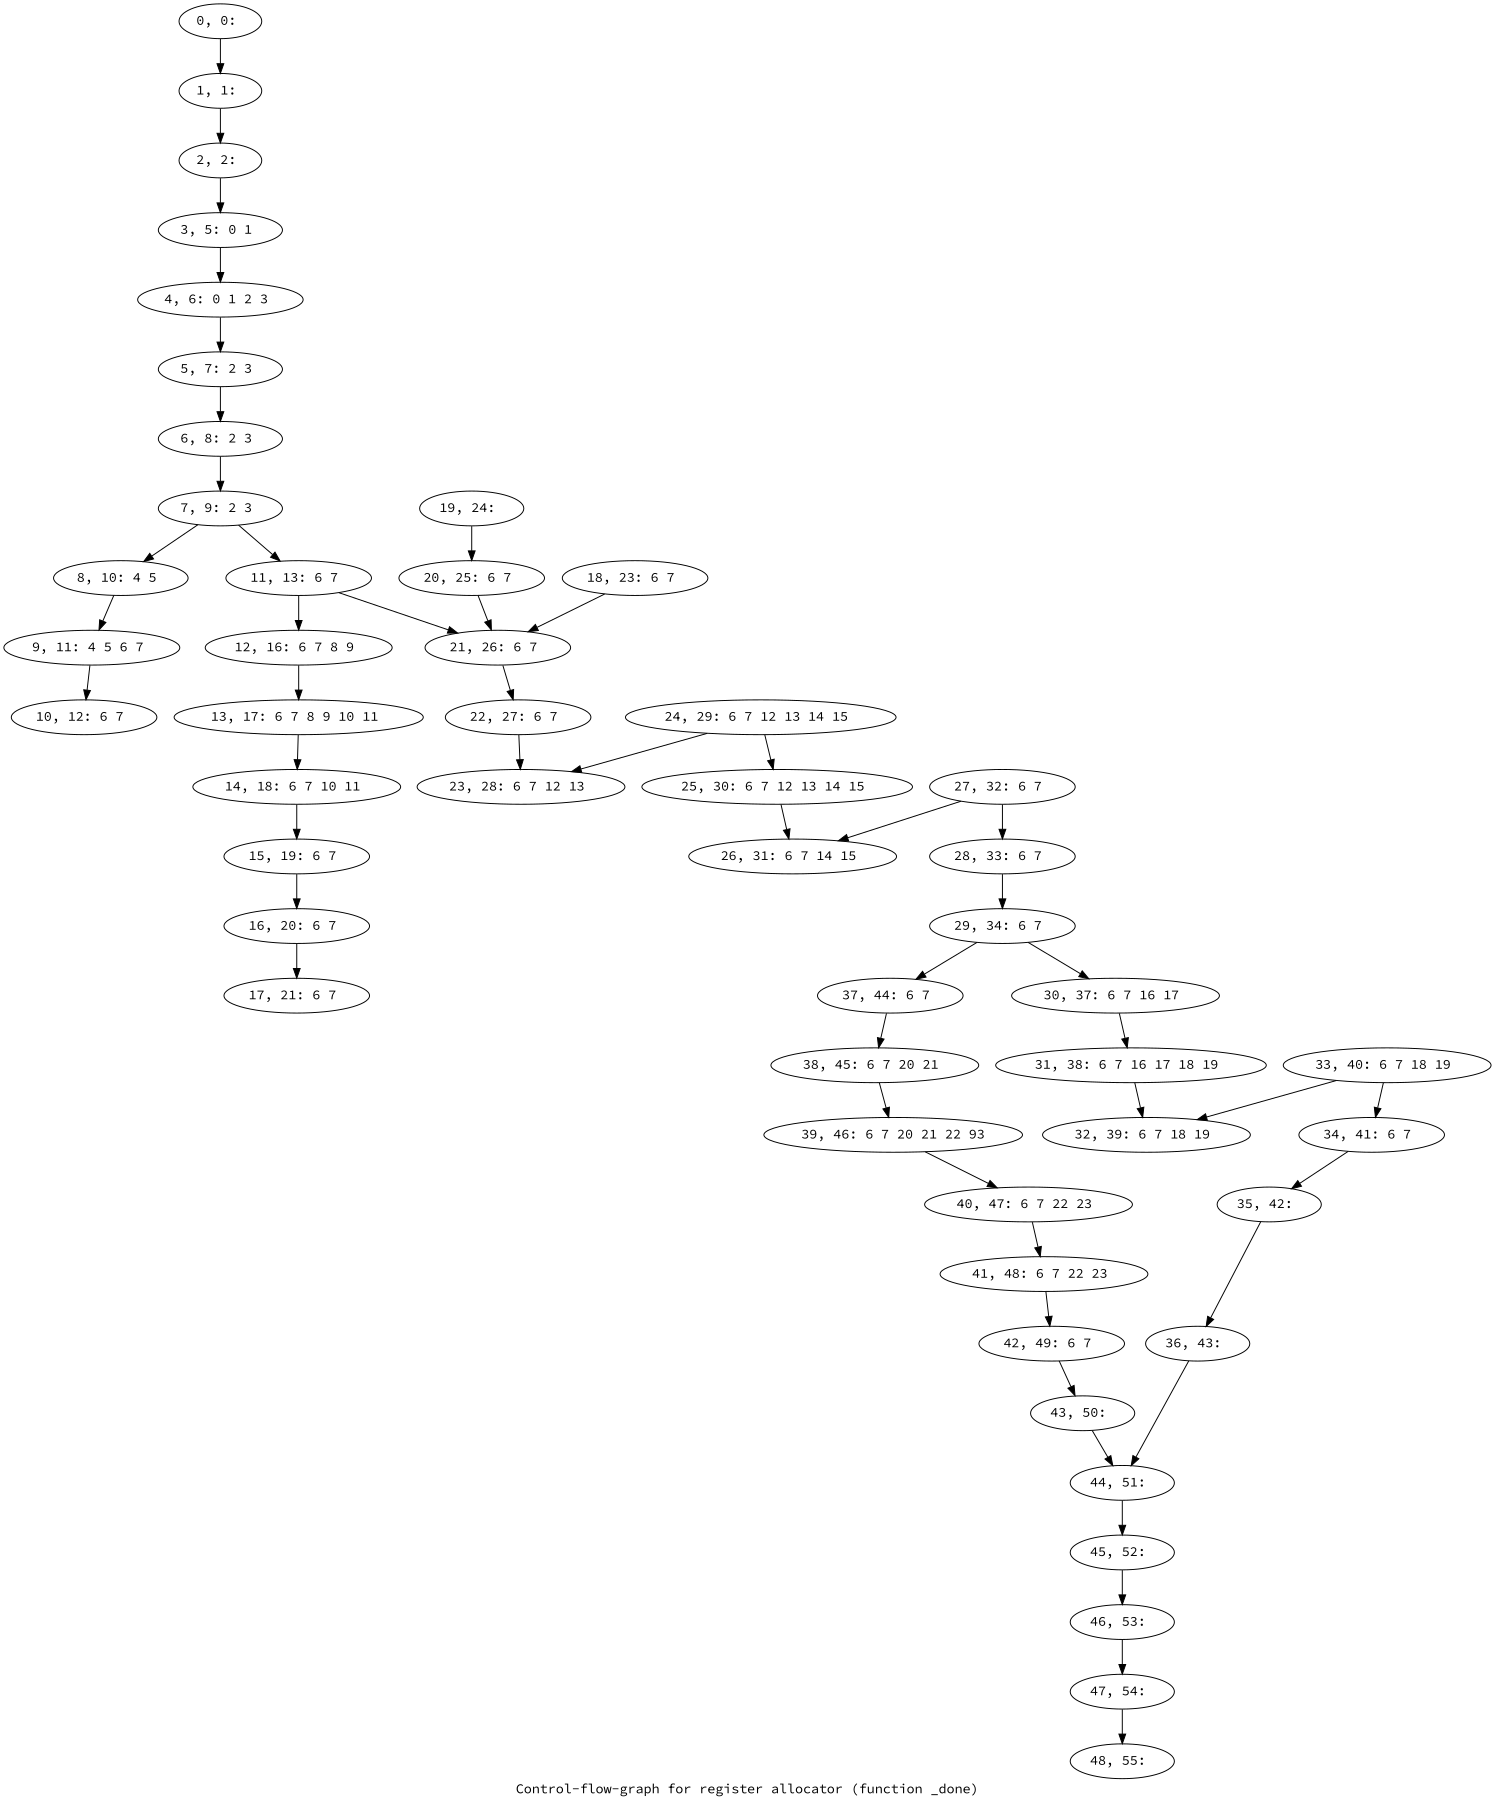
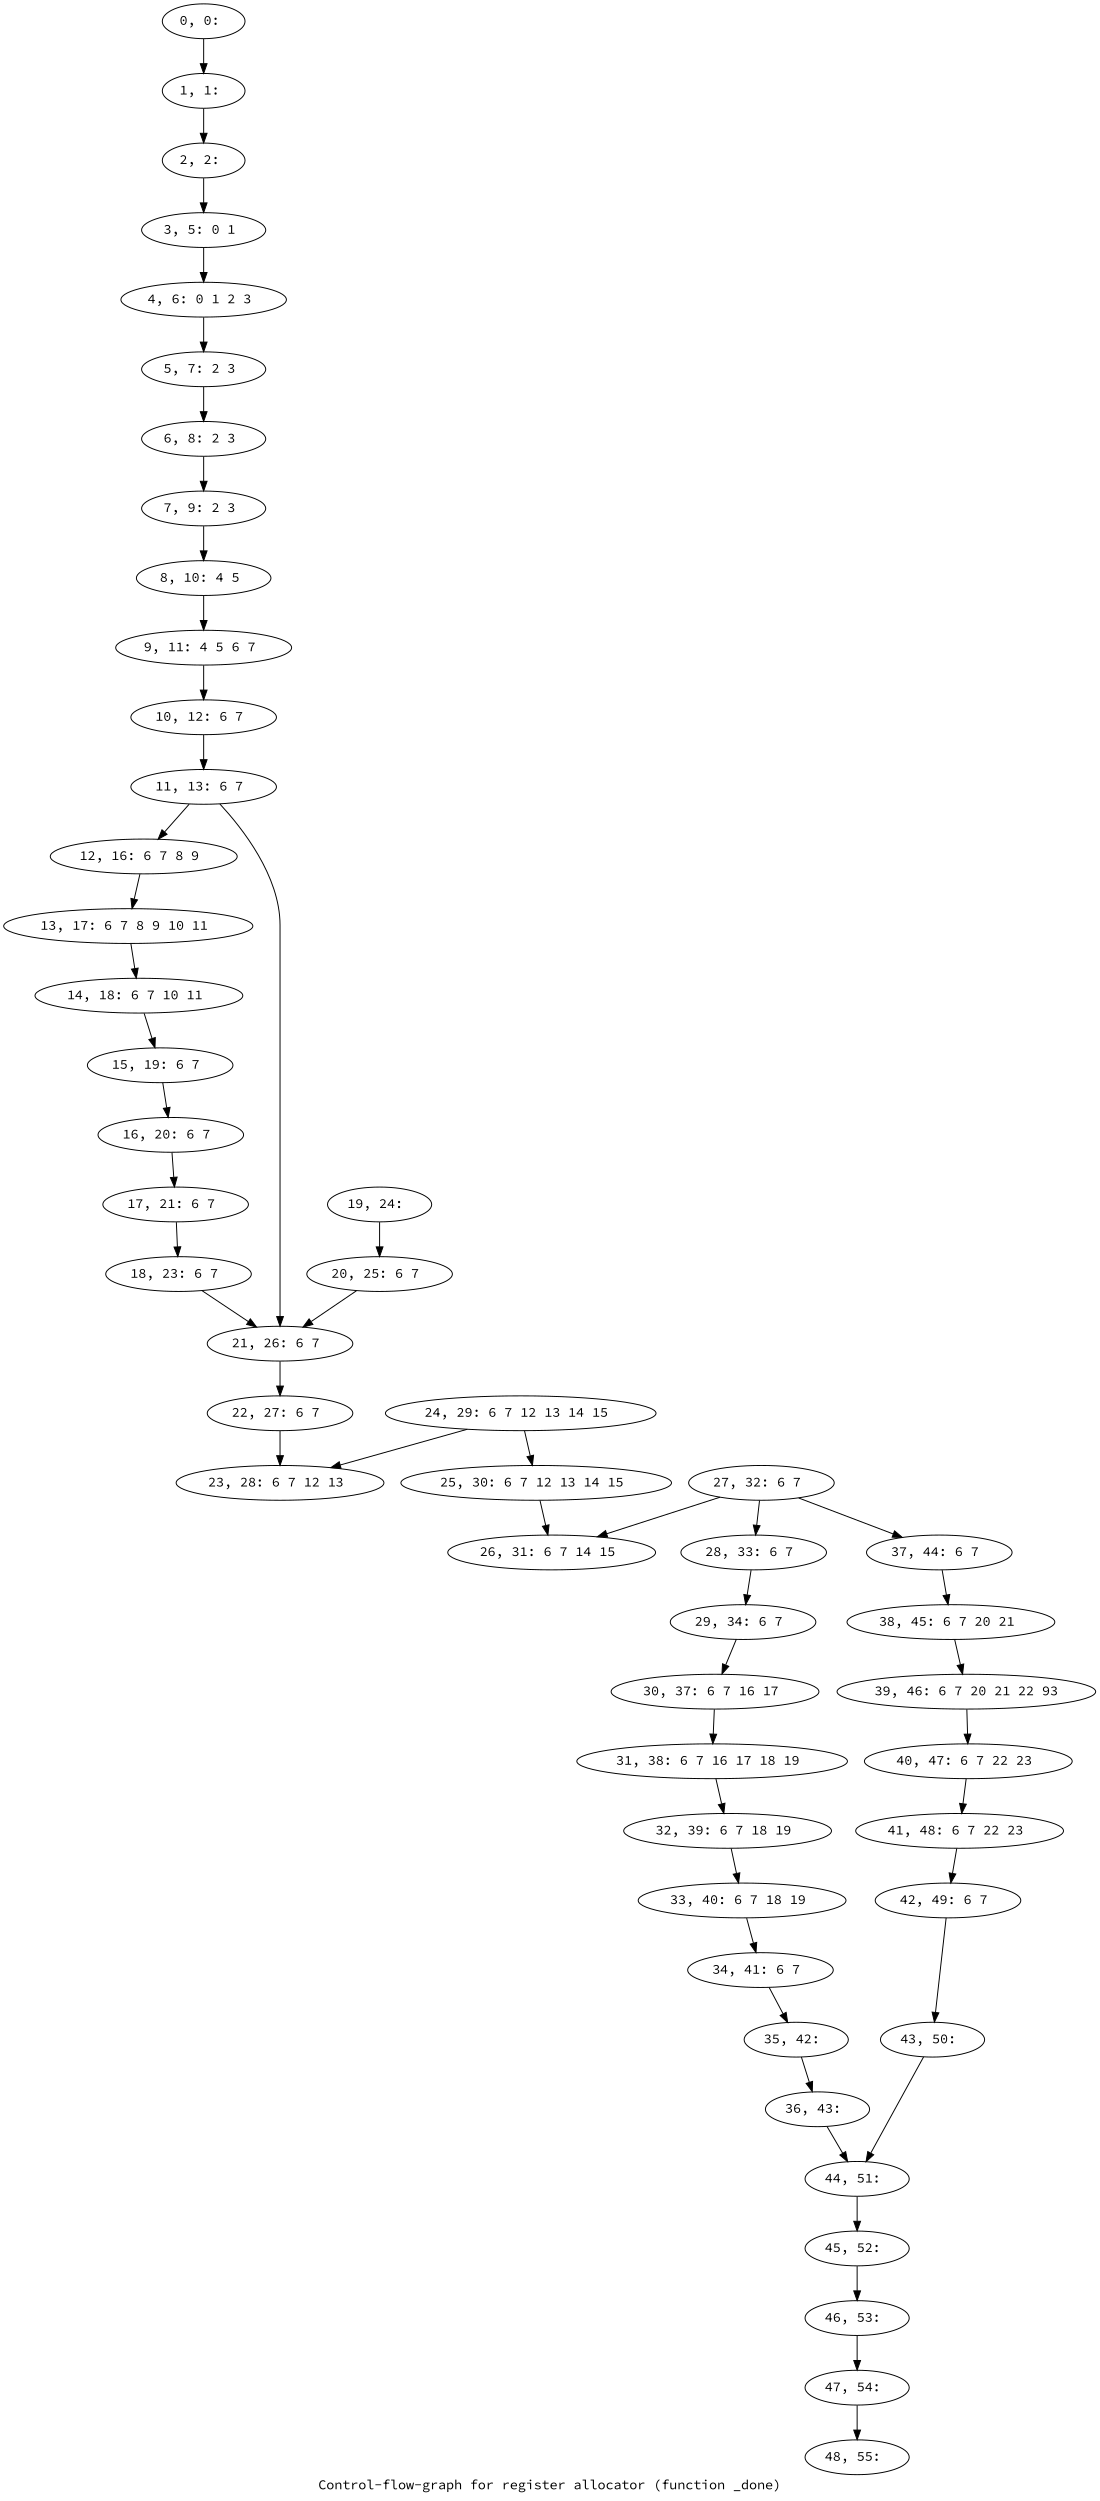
edge "7, 9: 2 3" -> "11, 13: 6 7": now "10, 12: 6 7" -> "11, 13: 6 7"
edge "29, 34: 6 7" -> "37, 44: 6 7": now "27, 32: 6 7" -> "37, 44: 6 7"
edge "33, 40: 6 7 18 19" -> "32, 39: 6 7 18 19": reversed
edge "17, 21: 6 7" -> "18, 23: 6 7": added
